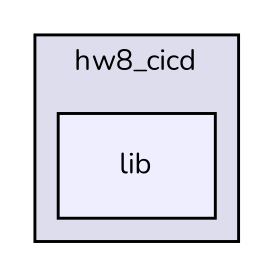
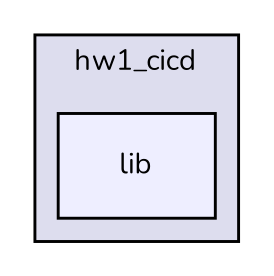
cluster "hw8_cicd": label "hw8_cicd" -> "hw1_cicd"
